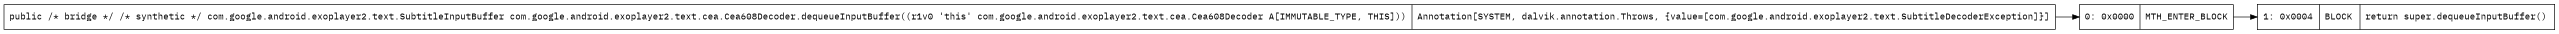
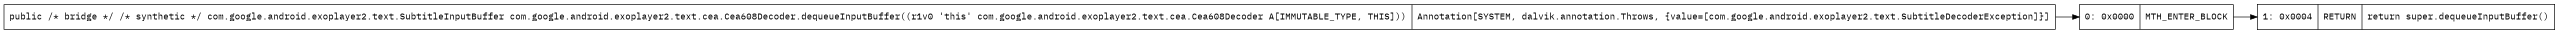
node "1: 0x0004": text "BLOCK" -> "RETURN"
